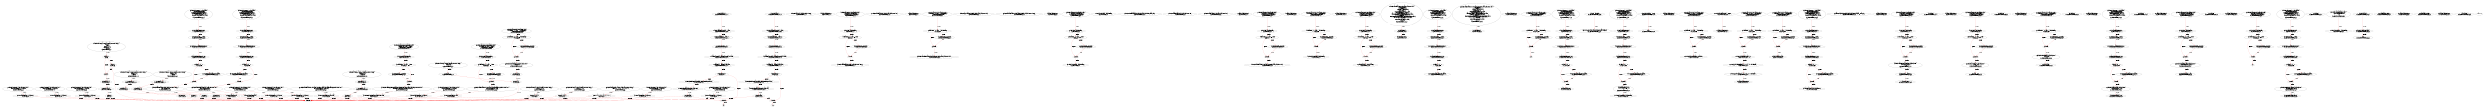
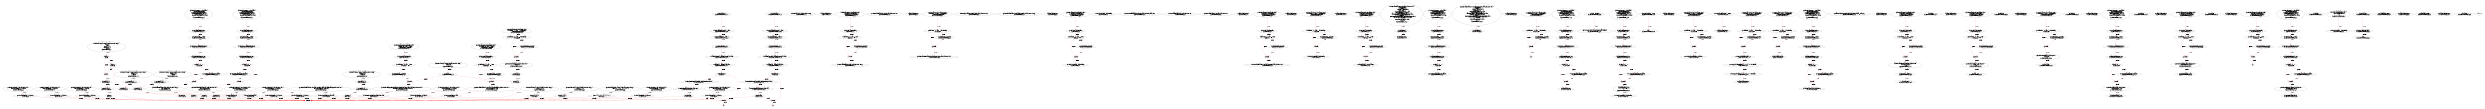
edge "342_ if_startTime + (5 * 1 days) == _vtime 2291-if-343-344" -> "342_ end_if": now "26_ require(b != 0); 177-expression_statement-27-27" -> "342_ end_if"
